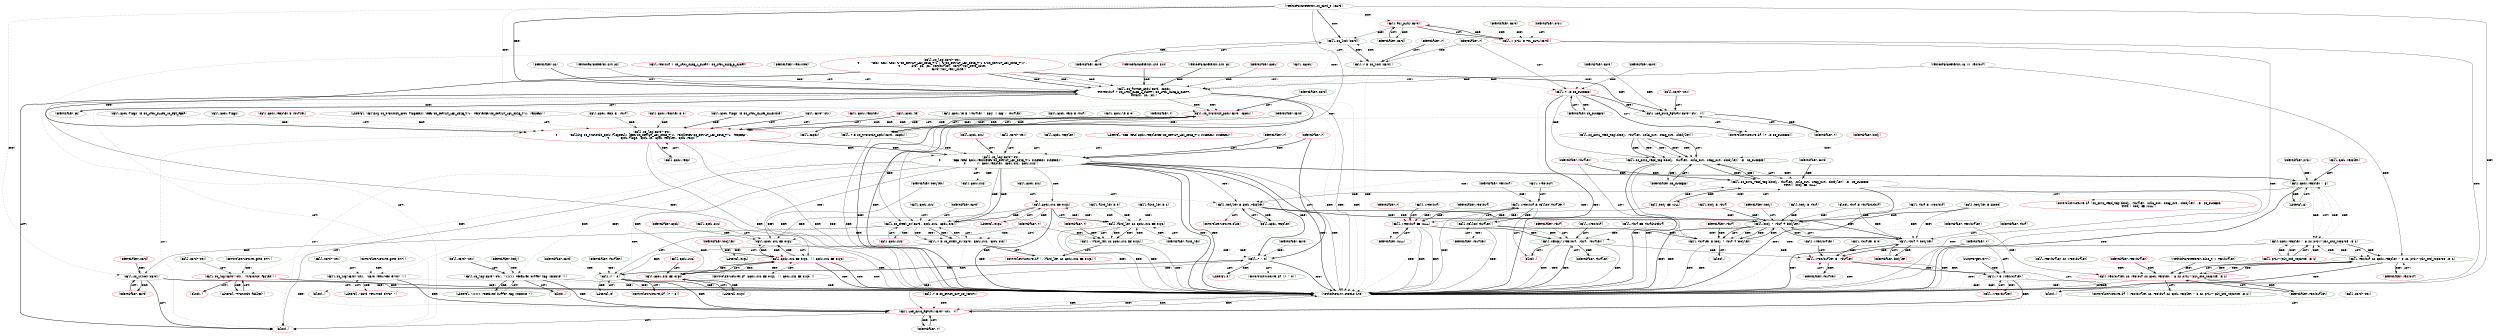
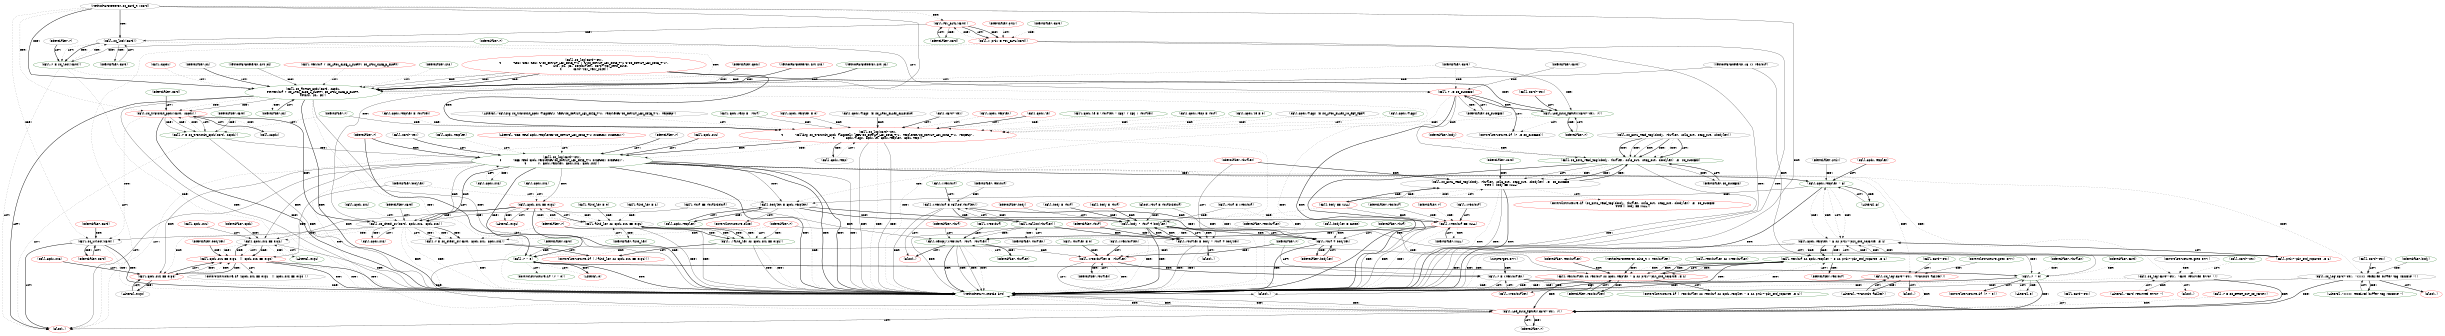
node "(Identifier,returned)": label "(Identifier,returned)" -> "(Identifier,ins)"
edge "(Call,sc_transmit_apdu(card, &apdu))" -> "(Call,sc_check_sw(card, apdu.sw1, apdu.sw2))": style solid -> bold
edge "(Call,sc_transmit_apdu(card, &apdu))" -> "(Call,sc_unlock(card))": added, label "DDG:"
edge "(Call,bodylen = 12000)" -> "(Call,body - rbuf + bodylen)": removed, label "DDG:"
edge "(Call,r = sc_check_sw(card, apdu.sw1, apdu.sw2))" -> "(Call,sc_check_sw(card, apdu.sw1, apdu.sw2))": now "(Call,rbuf == rbufinitbuf)" -> "(Call,sc_check_sw(card, apdu.sw1, apdu.sw2))"
